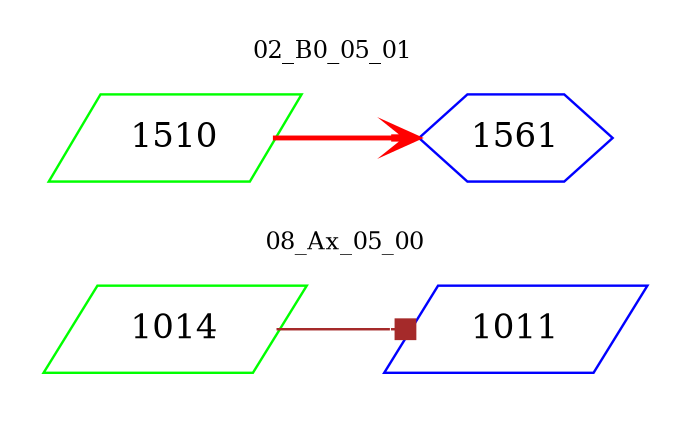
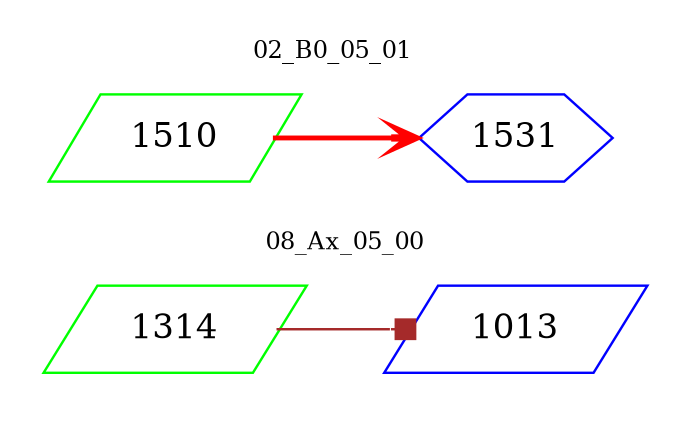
node "1561": label "1561" -> "1531"
node "1014": label "1014" -> "1314"
node "1011": label "1011" -> "1013"
